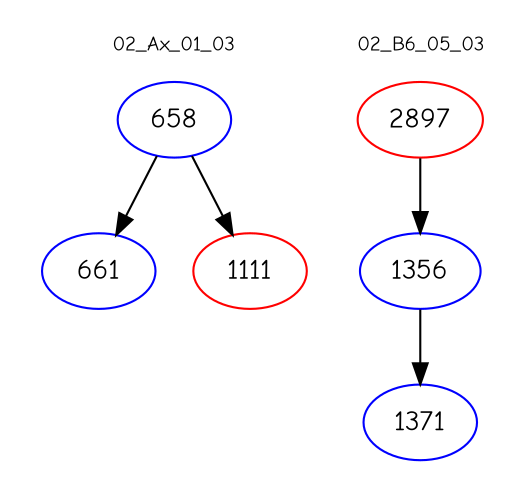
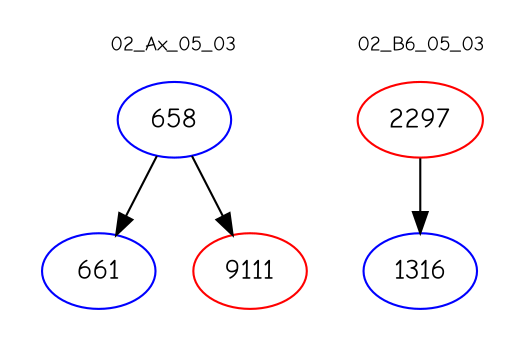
cluster "02_Ax_01_03": label "02_Ax_01_03" -> "02_Ax_05_03"
node "2897": label "2897" -> "2297"
node "1111": label "1111" -> "9111"
node "1356": label "1356" -> "1316"
node "1371": removed
